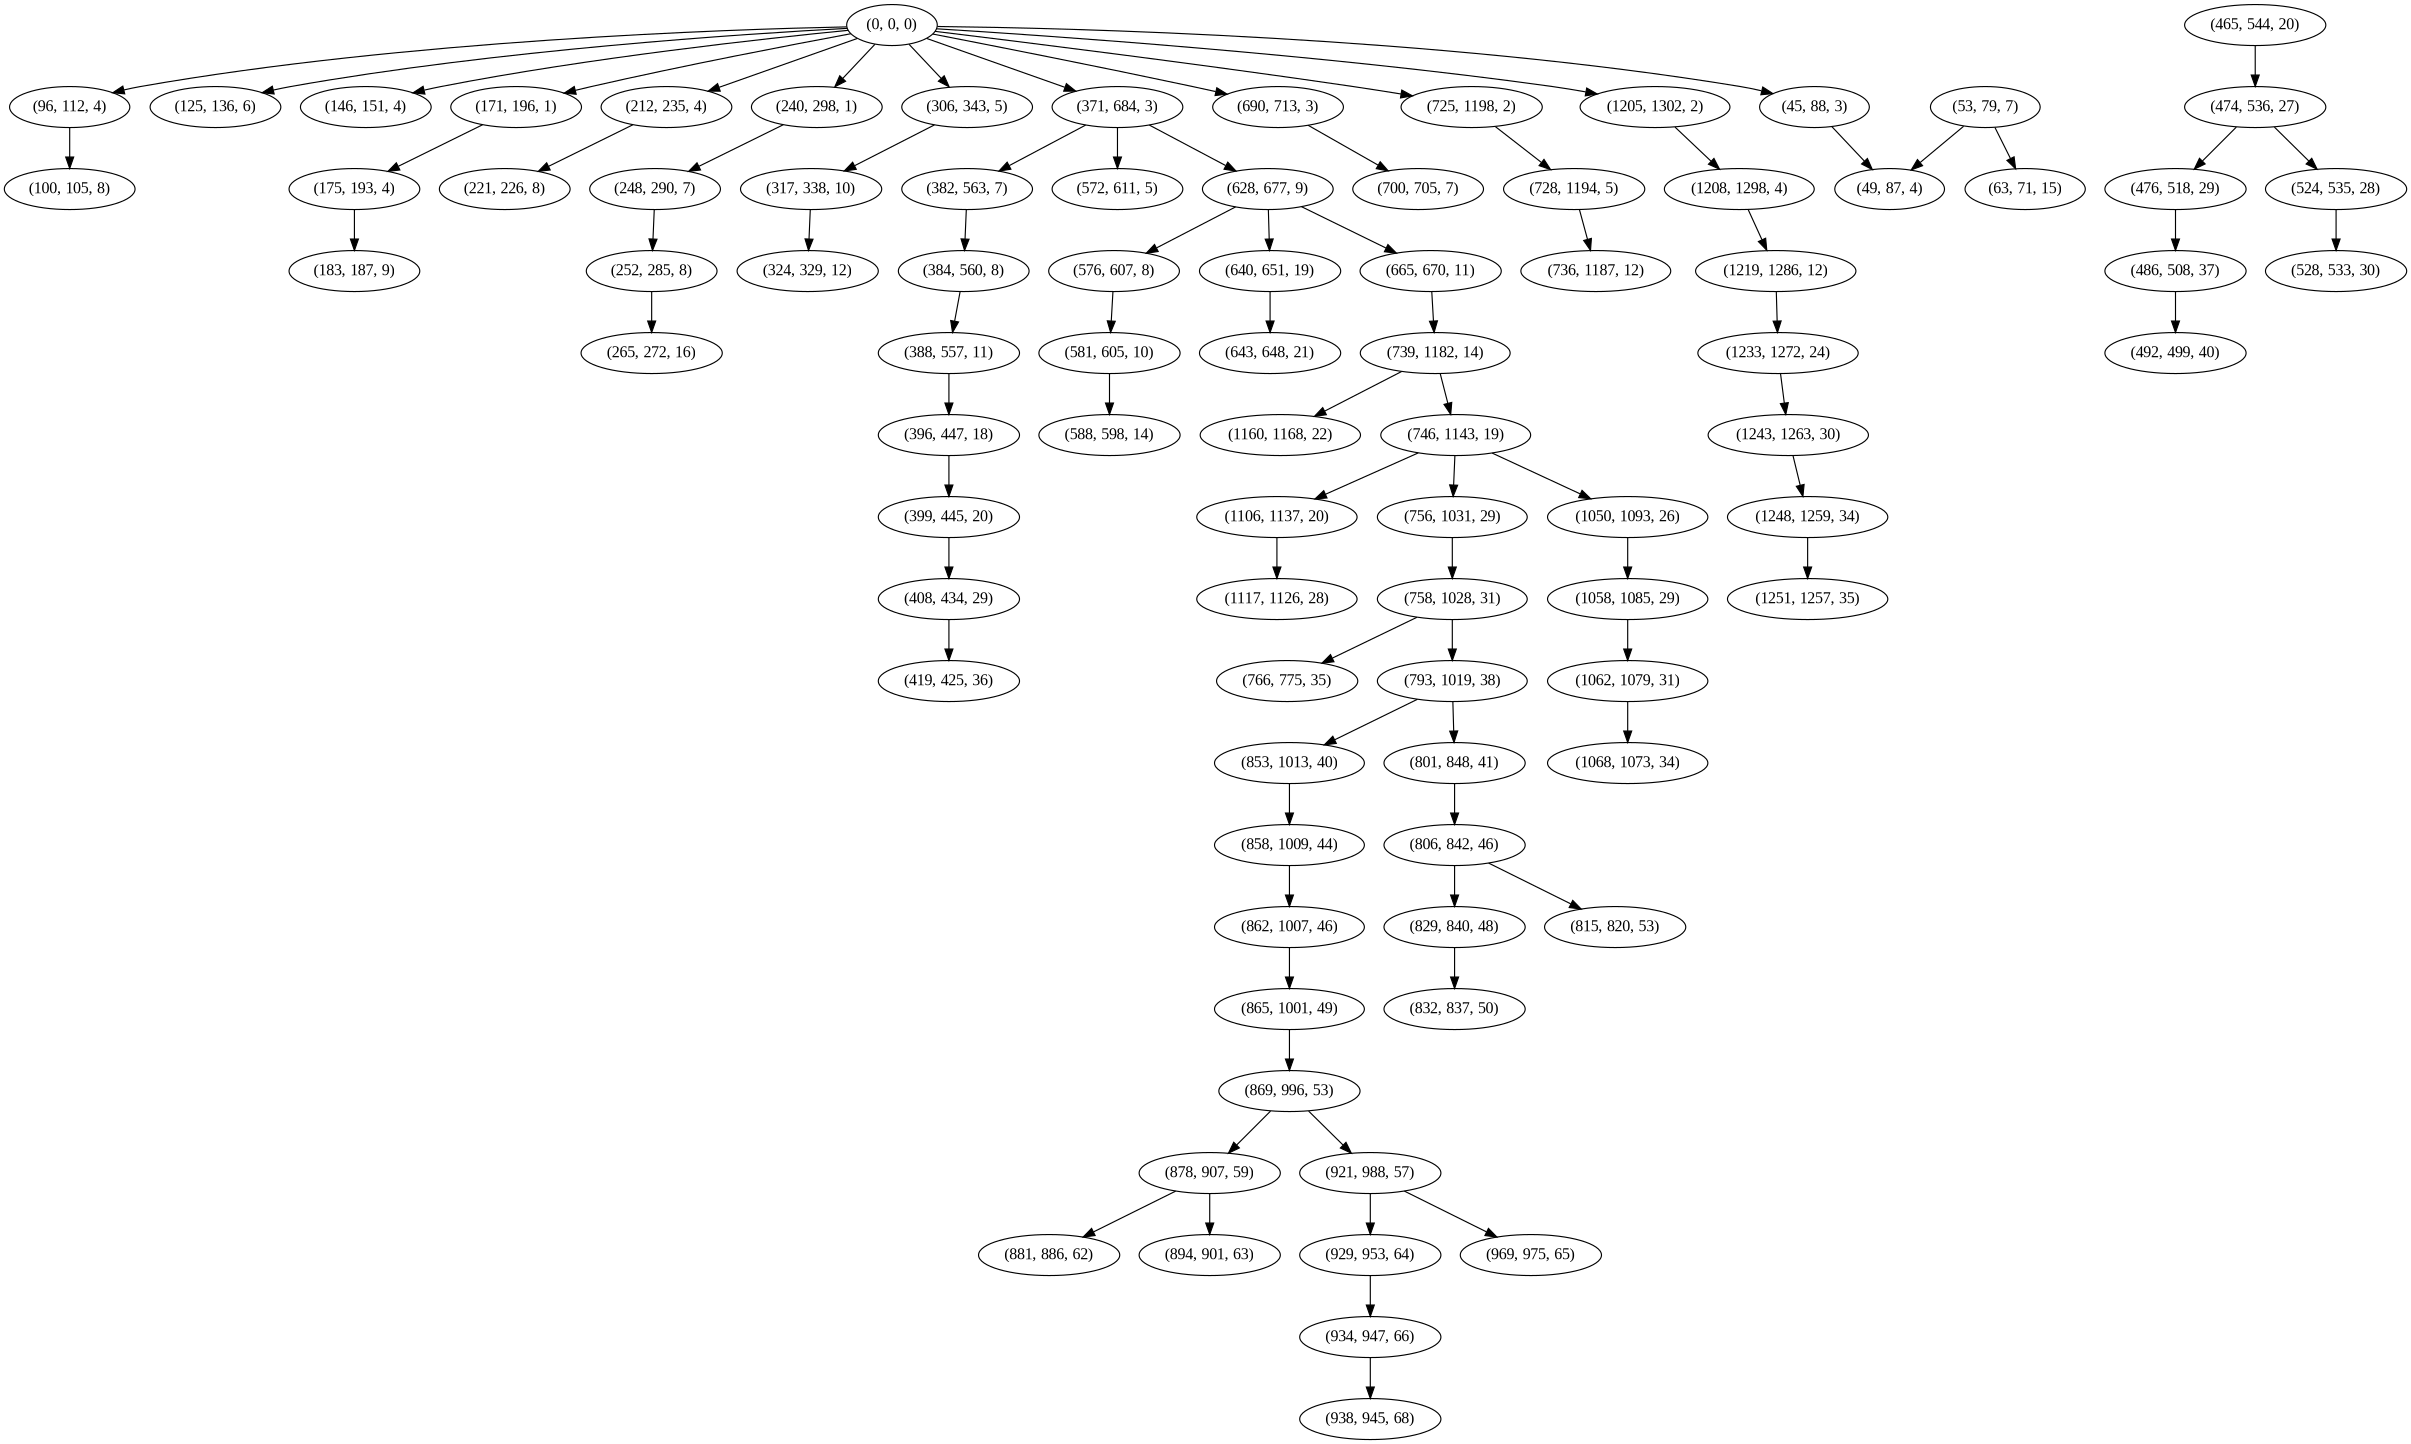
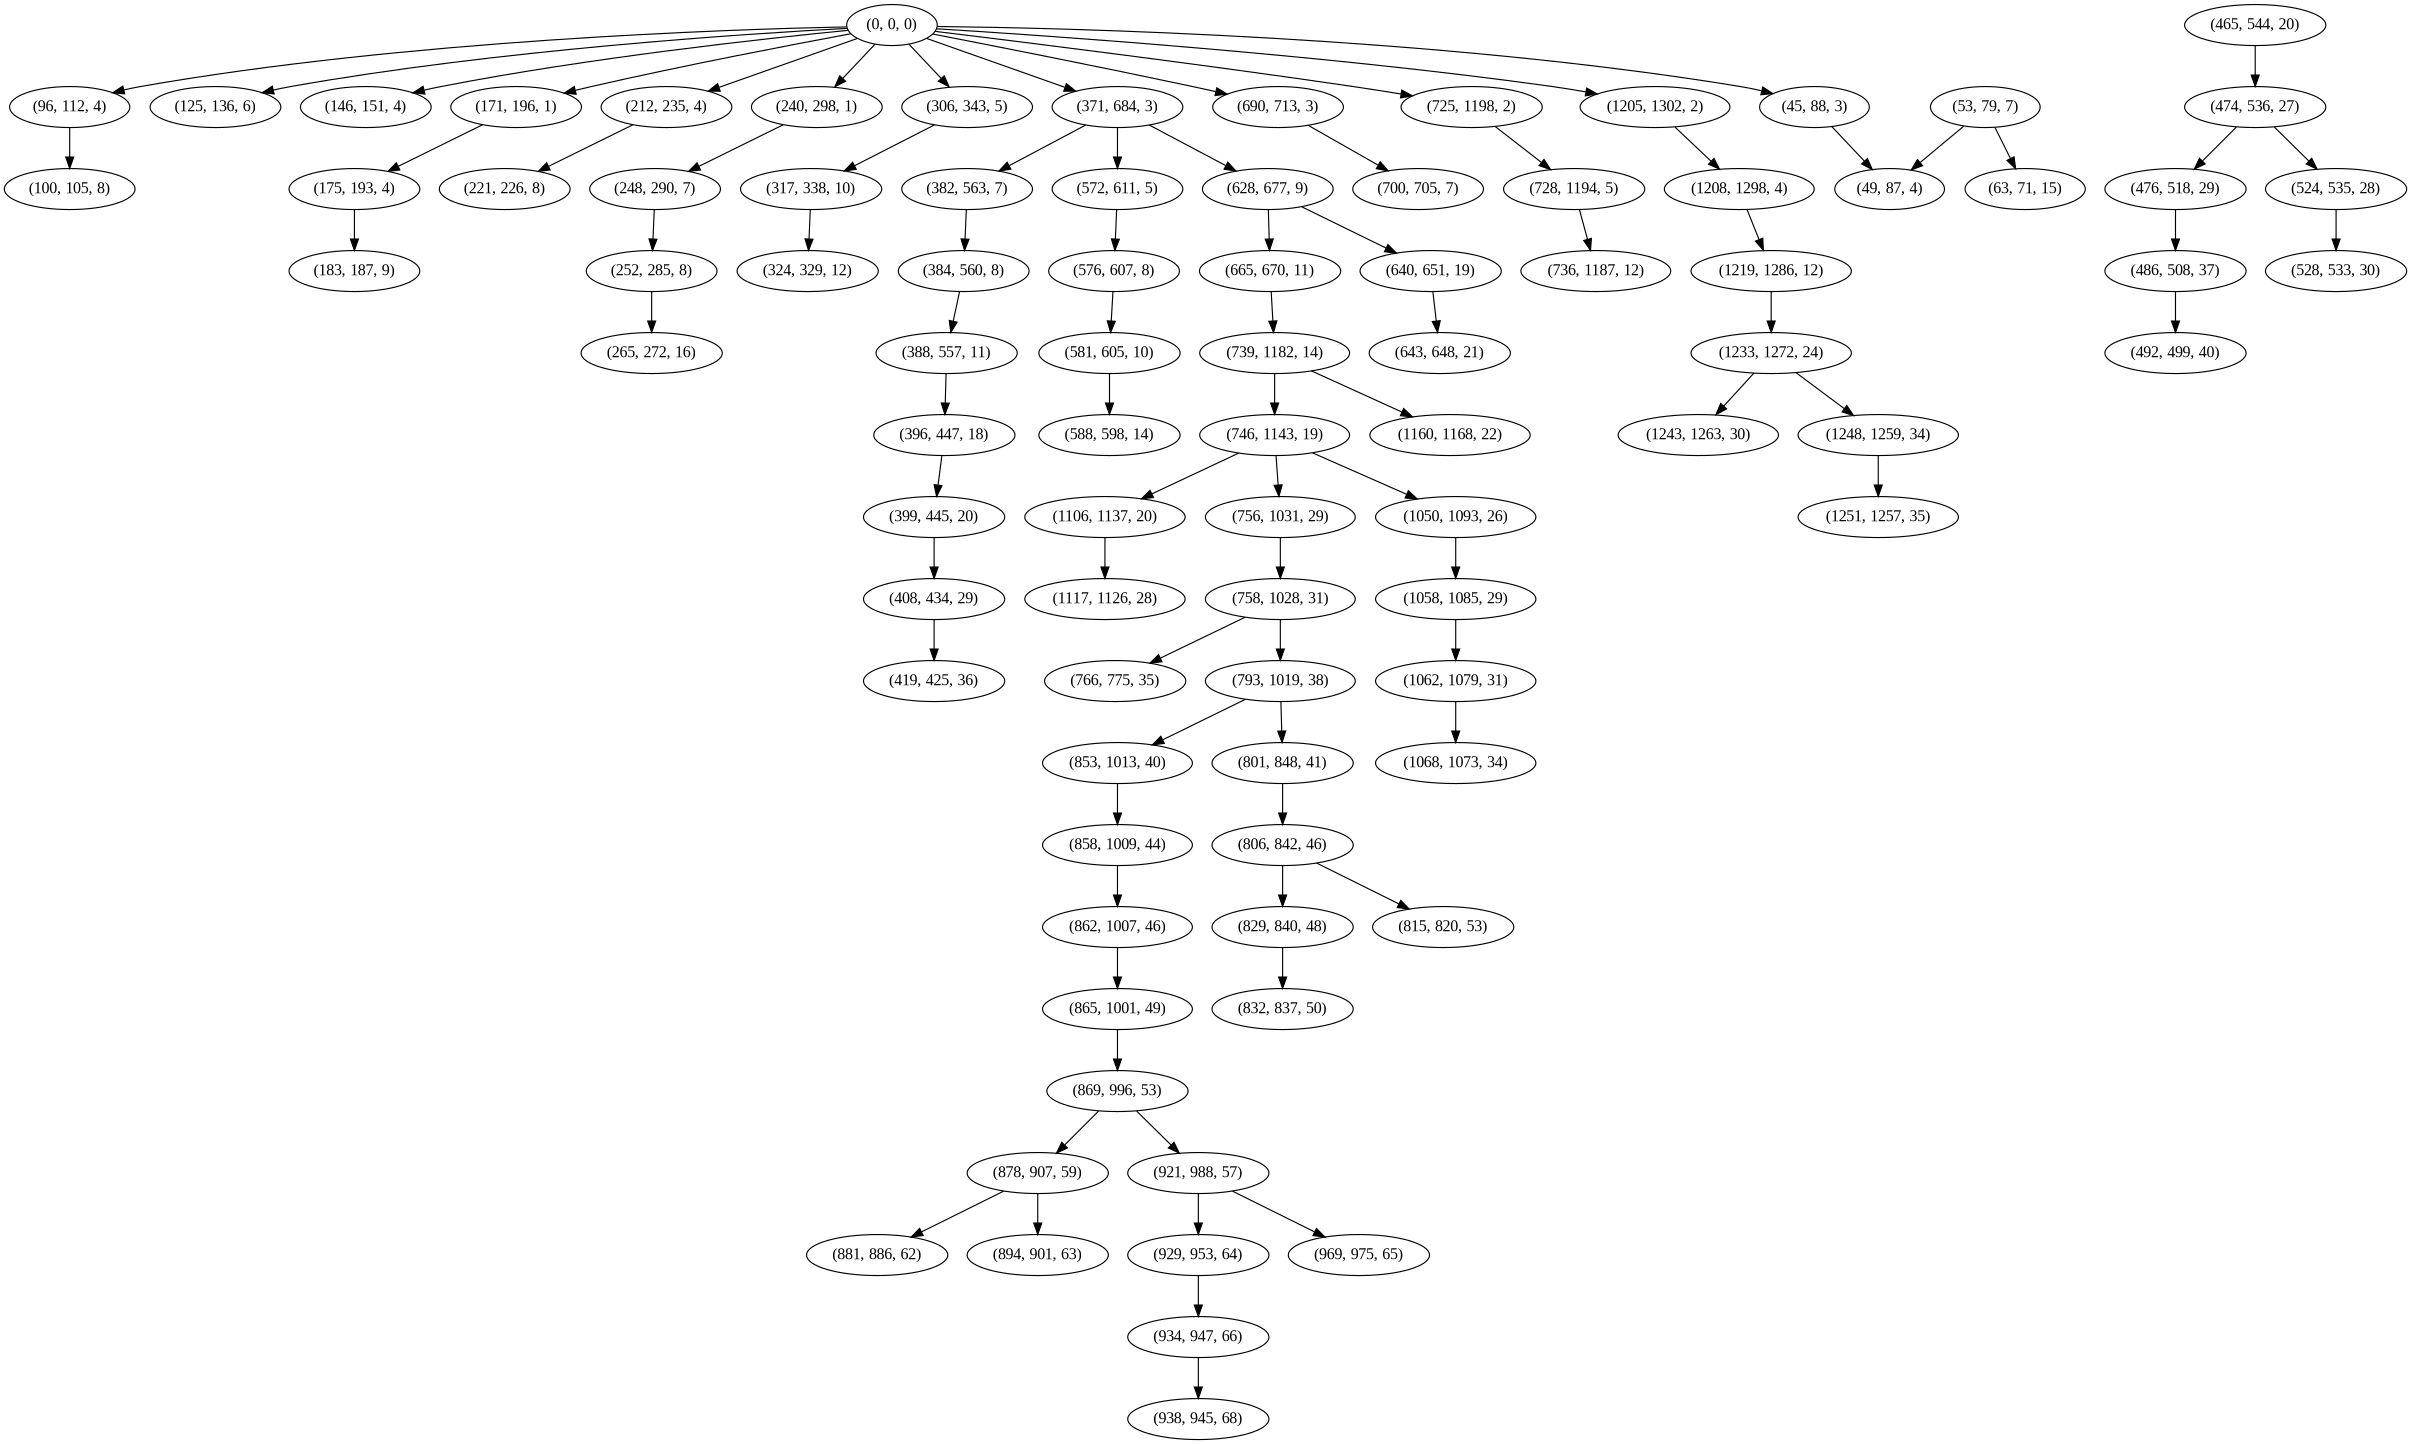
edge "(628, 677, 9)" -> "(576, 607, 8)": now "(572, 611, 5)" -> "(576, 607, 8)"
edge "(1243, 1263, 30)" -> "(1248, 1259, 34)": now "(1233, 1272, 24)" -> "(1248, 1259, 34)"
